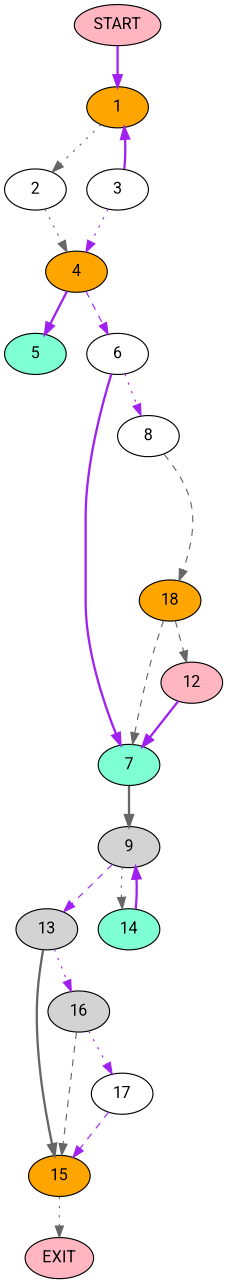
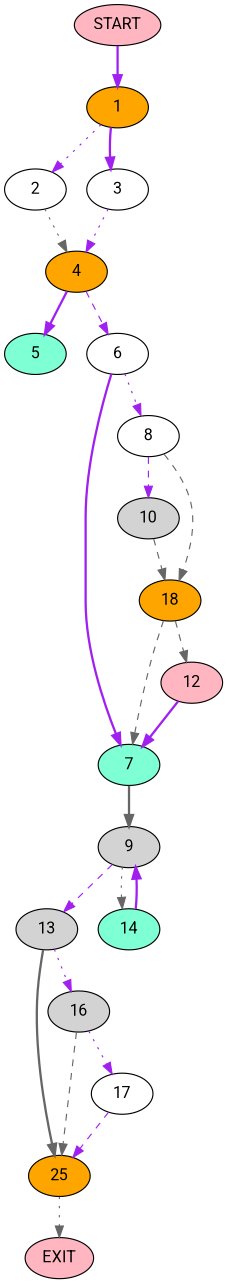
edge "1" -> "2": color gray40 -> purple
edge "3" -> "1": reversed
node "10": added
node "15": label "15" -> "25"
